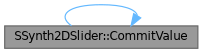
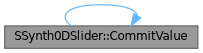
node "SSynth2DSlider::CommitValue": label "SSynth2DSlider::CommitValue" -> "SSynth0DSlider::CommitValue"
